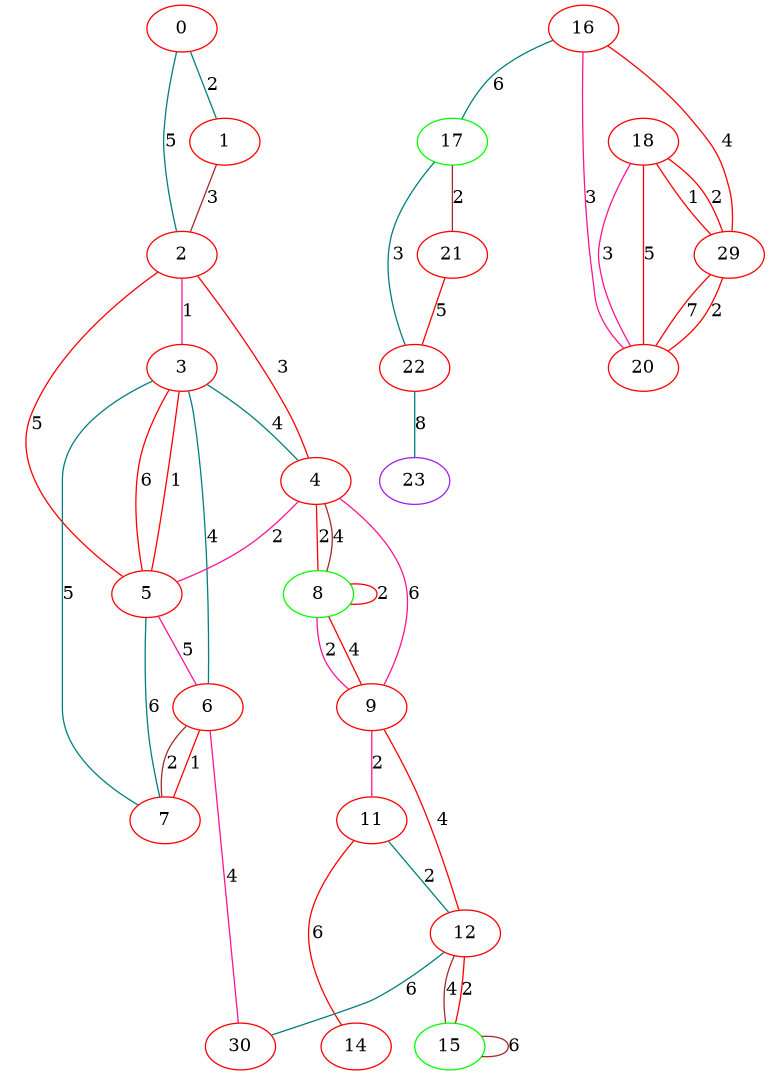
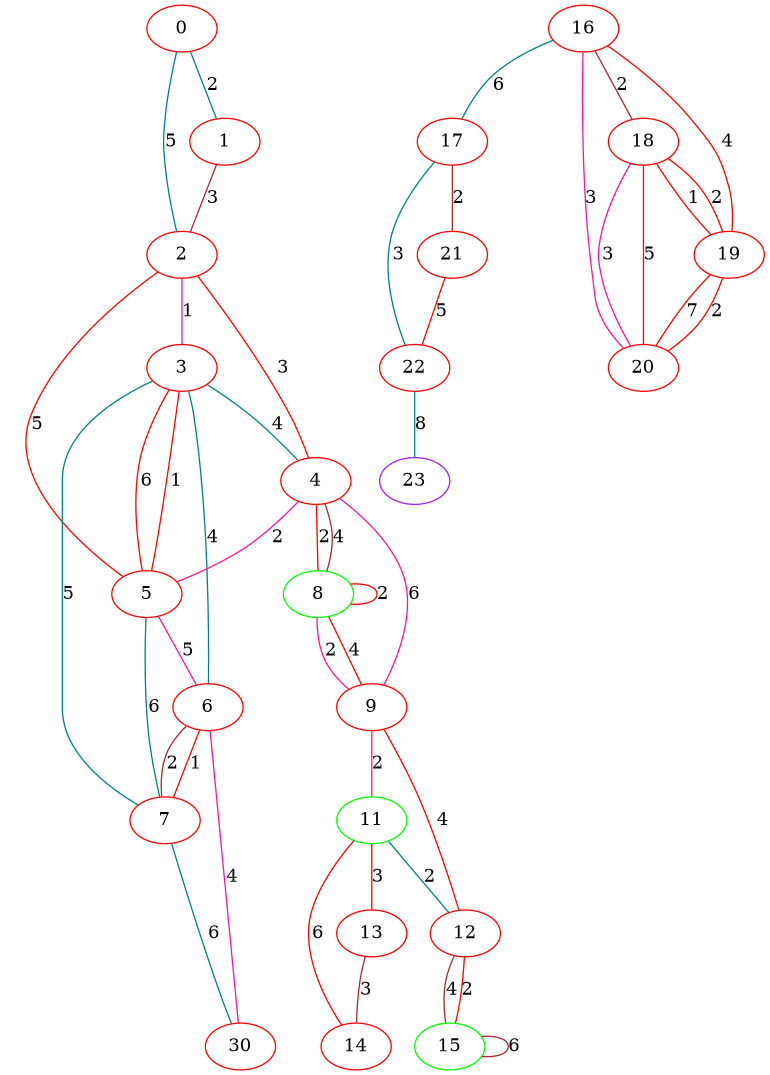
edge "16" -- "18": added, label "2"
node "17": color green -> red
node "29": label "29" -> "19"
node "11": color red -> green
node "13": added
edge "12" -- "30": now "7" -- "30"
